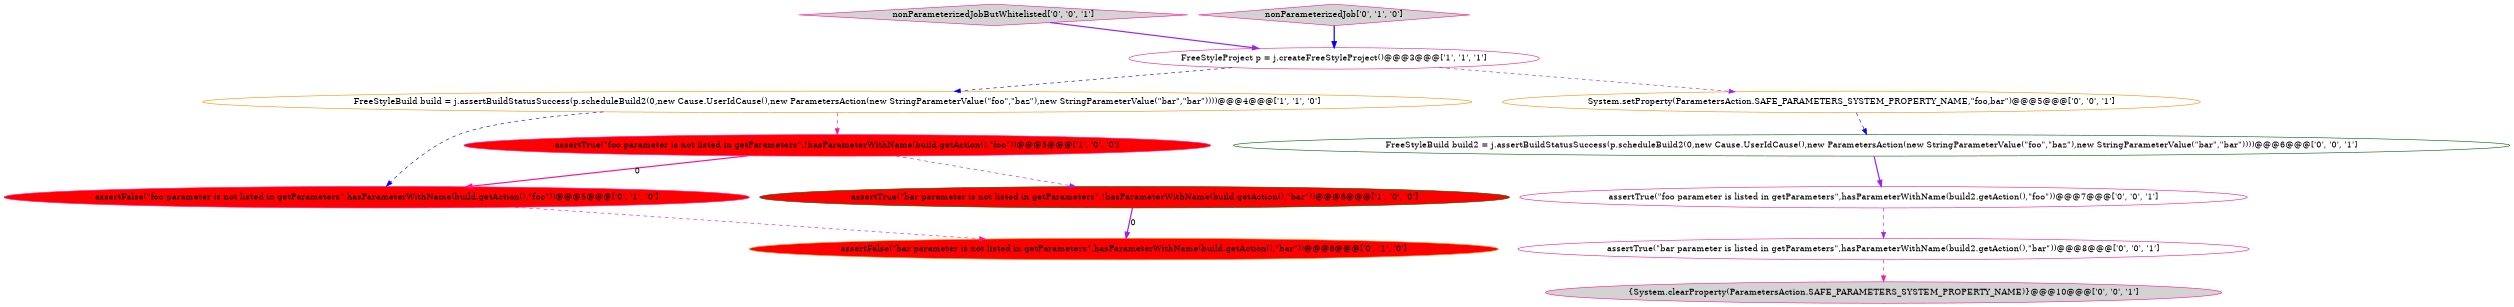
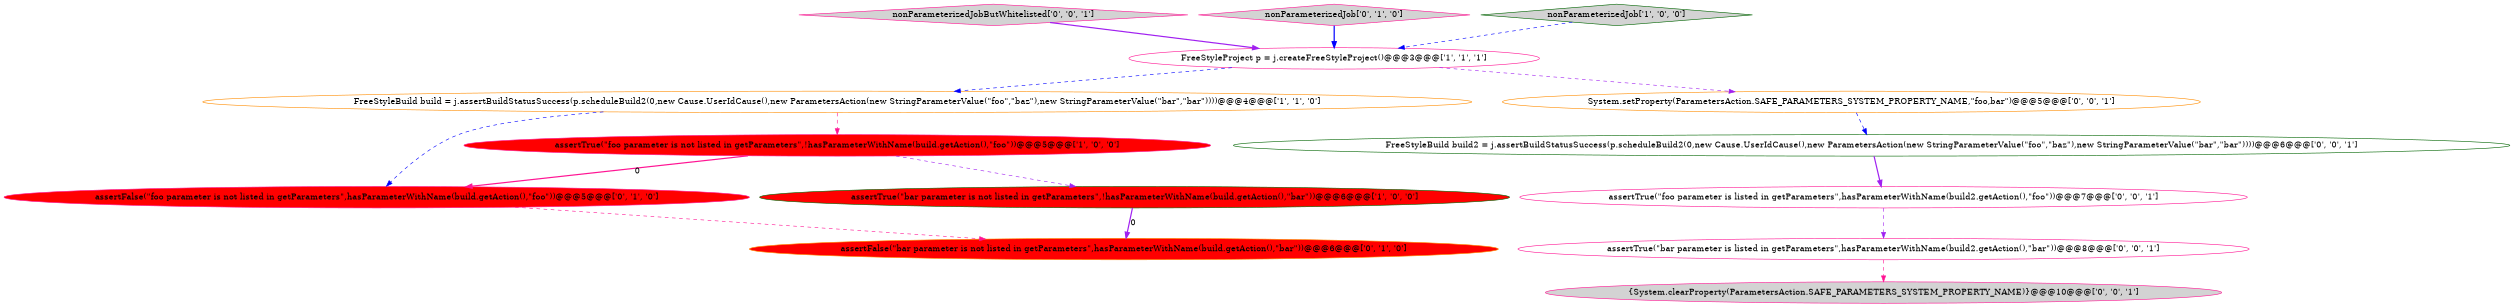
node "nonParameterizedJob['1', '0', '0']": added
